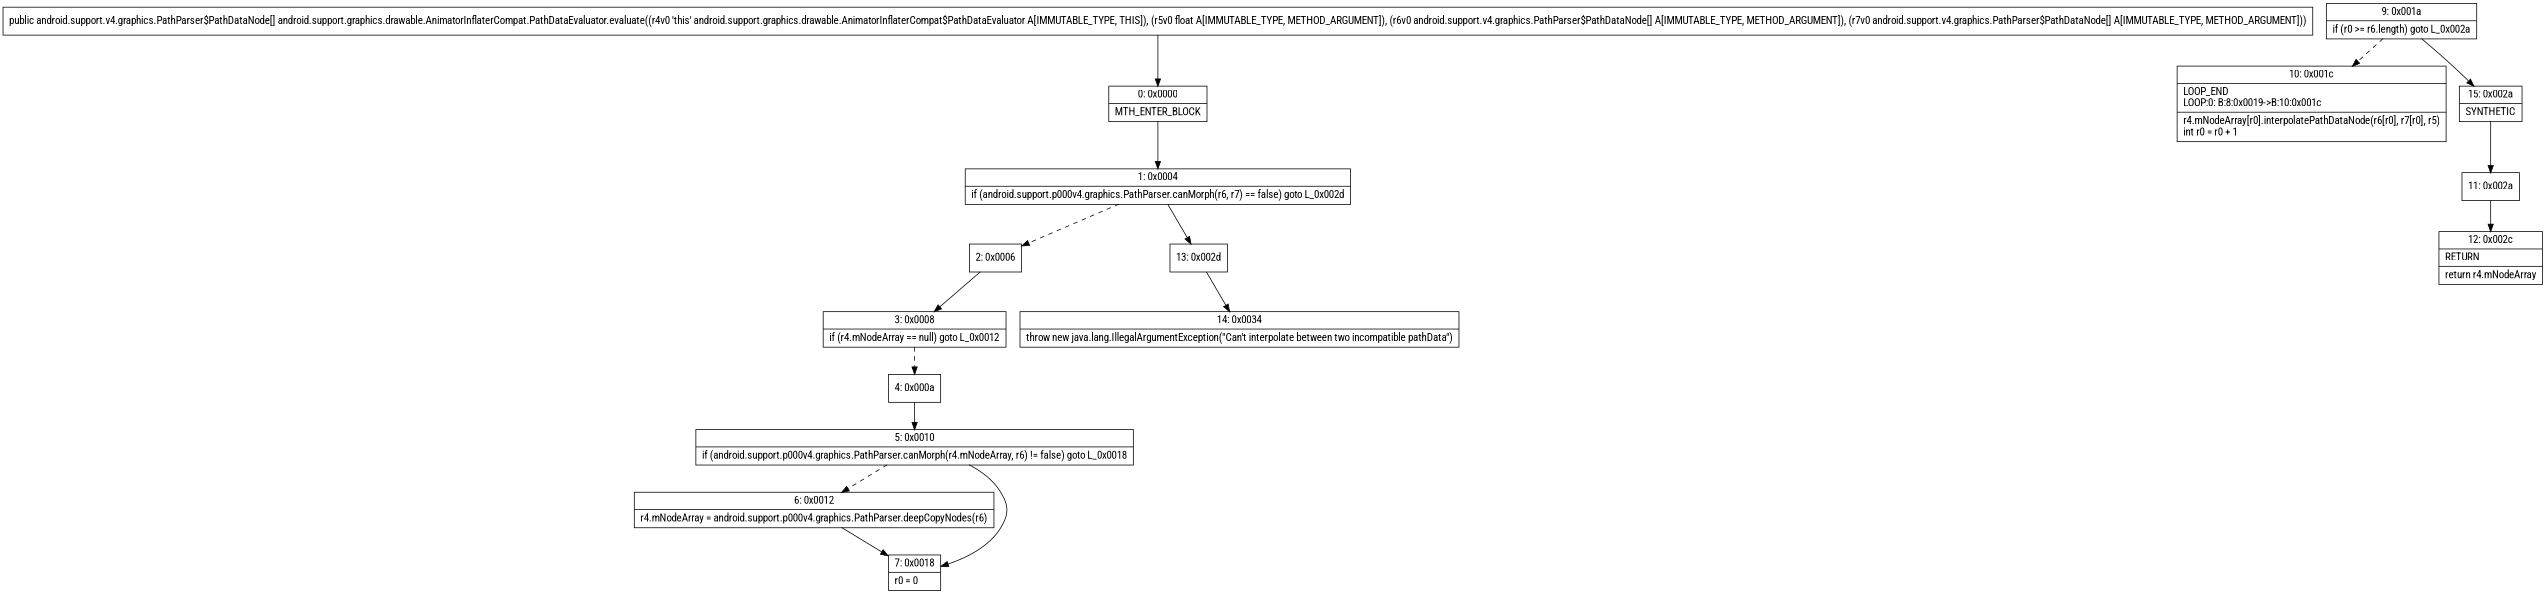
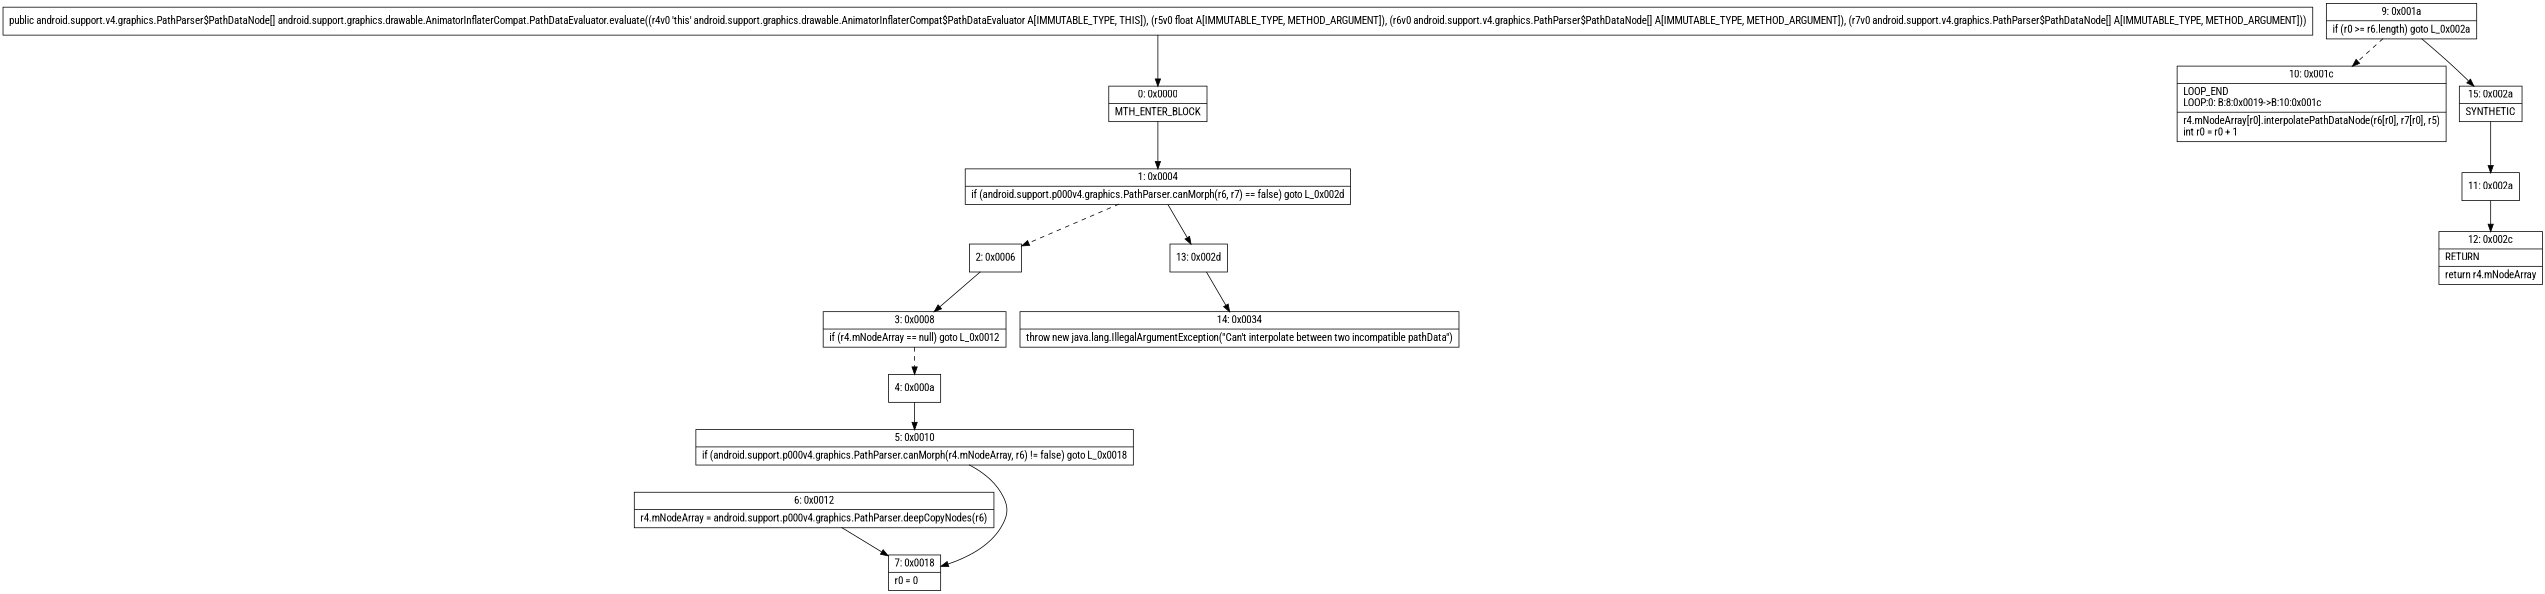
edge "5: 0x0010" -> "6: 0x0012": removed
